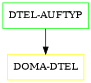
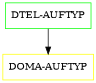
node "DOMA-DTEL": label "DOMA-DTEL" -> "DOMA-AUFTYP"
